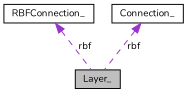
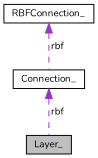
edge "Layer_" -> "RBFConnection_": now "Connection_" -> "RBFConnection_"
